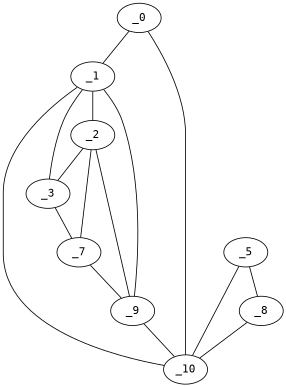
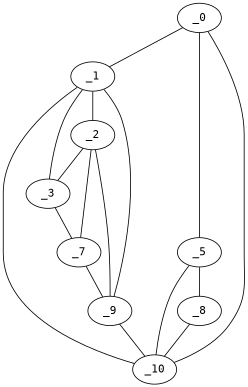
edge "_0" -- "_5": added
